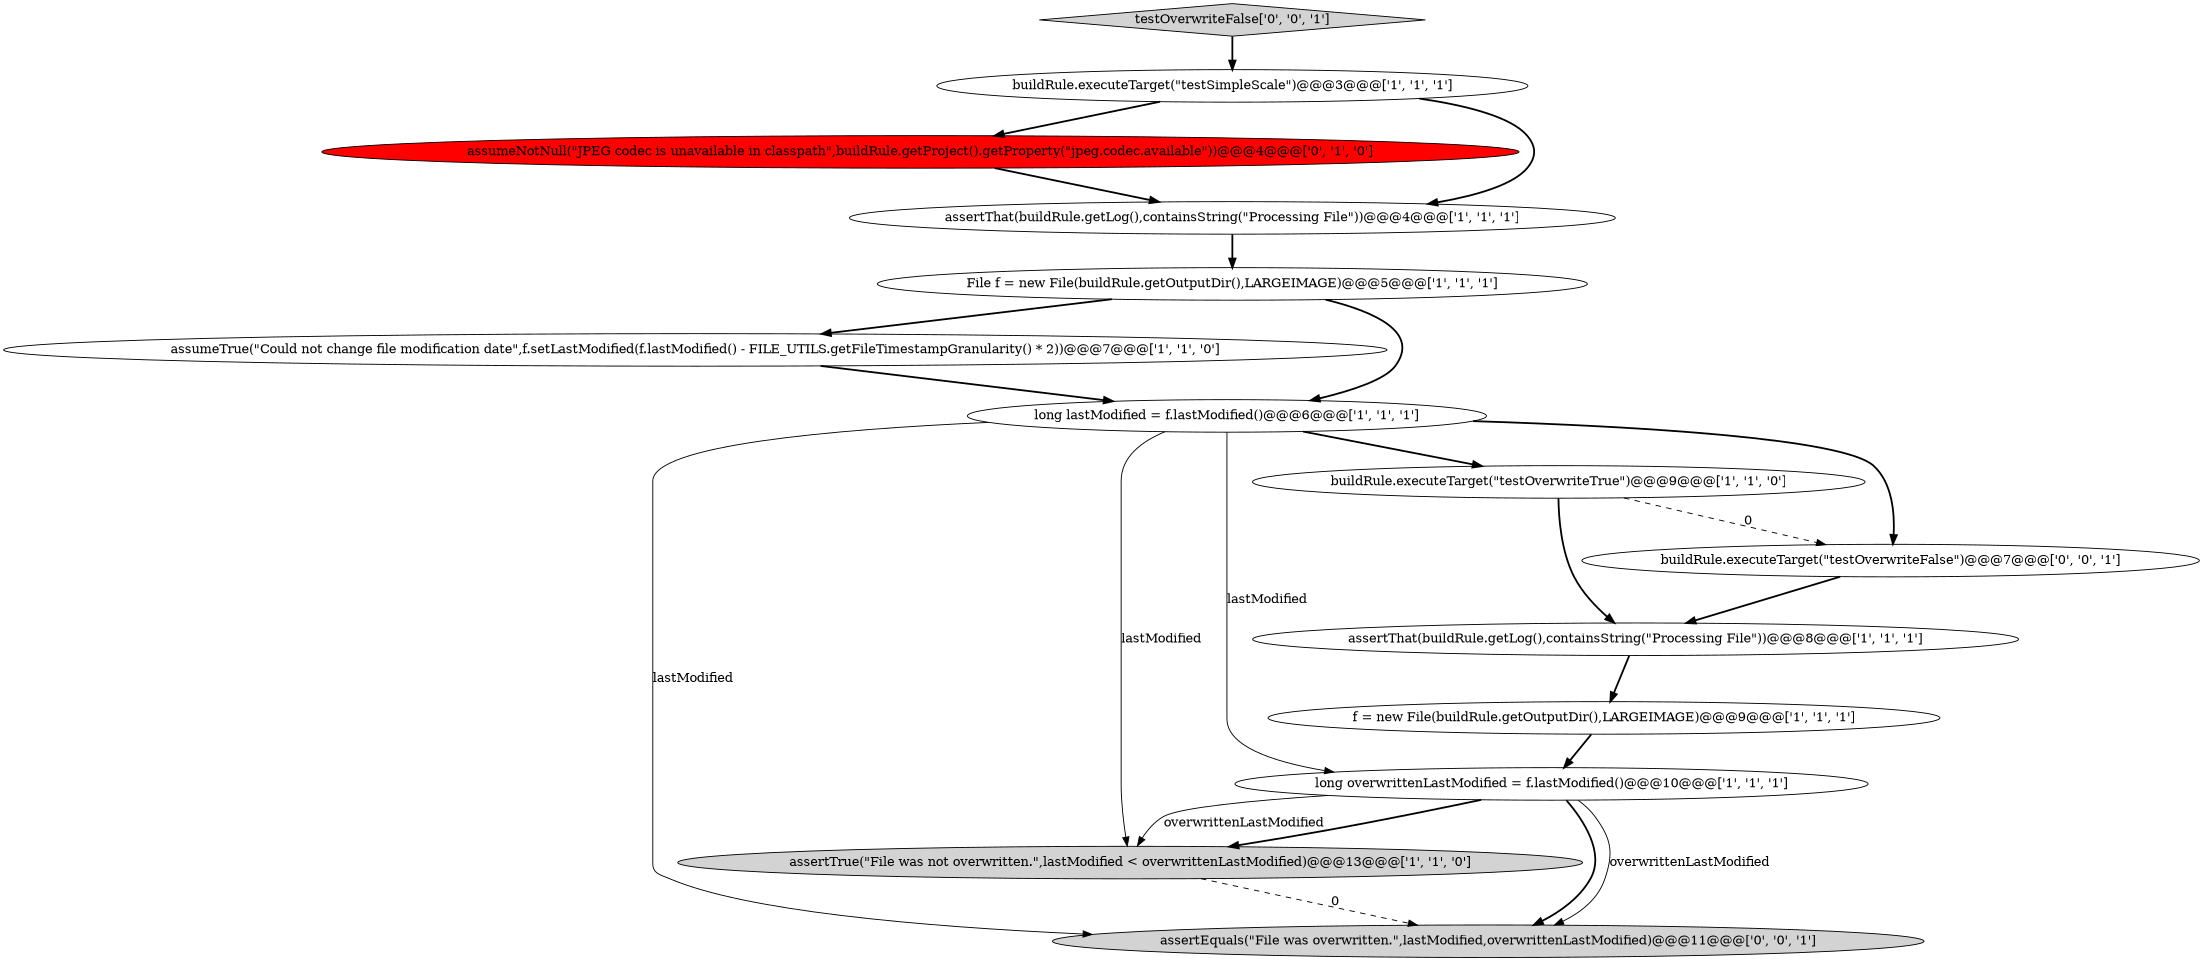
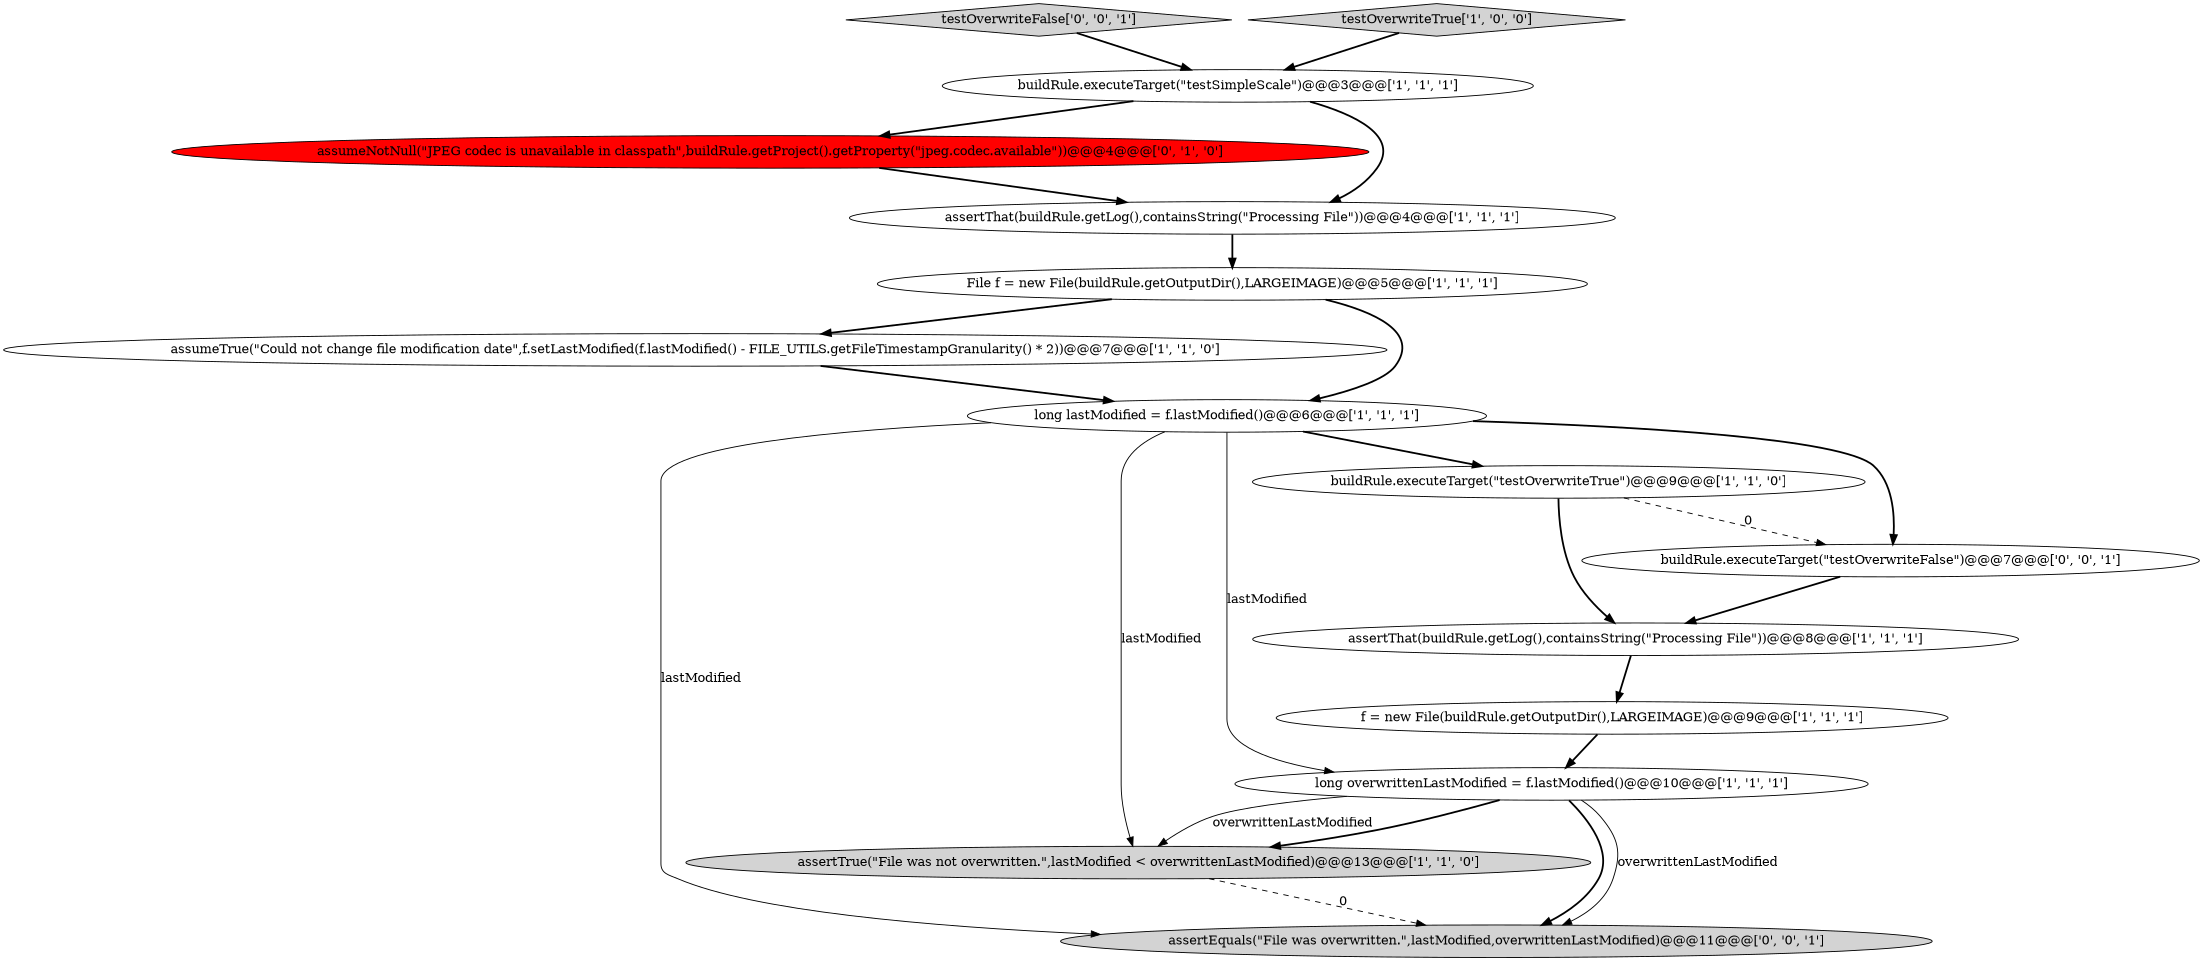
node "testOverwriteTrue['1', '0', '0']": added
